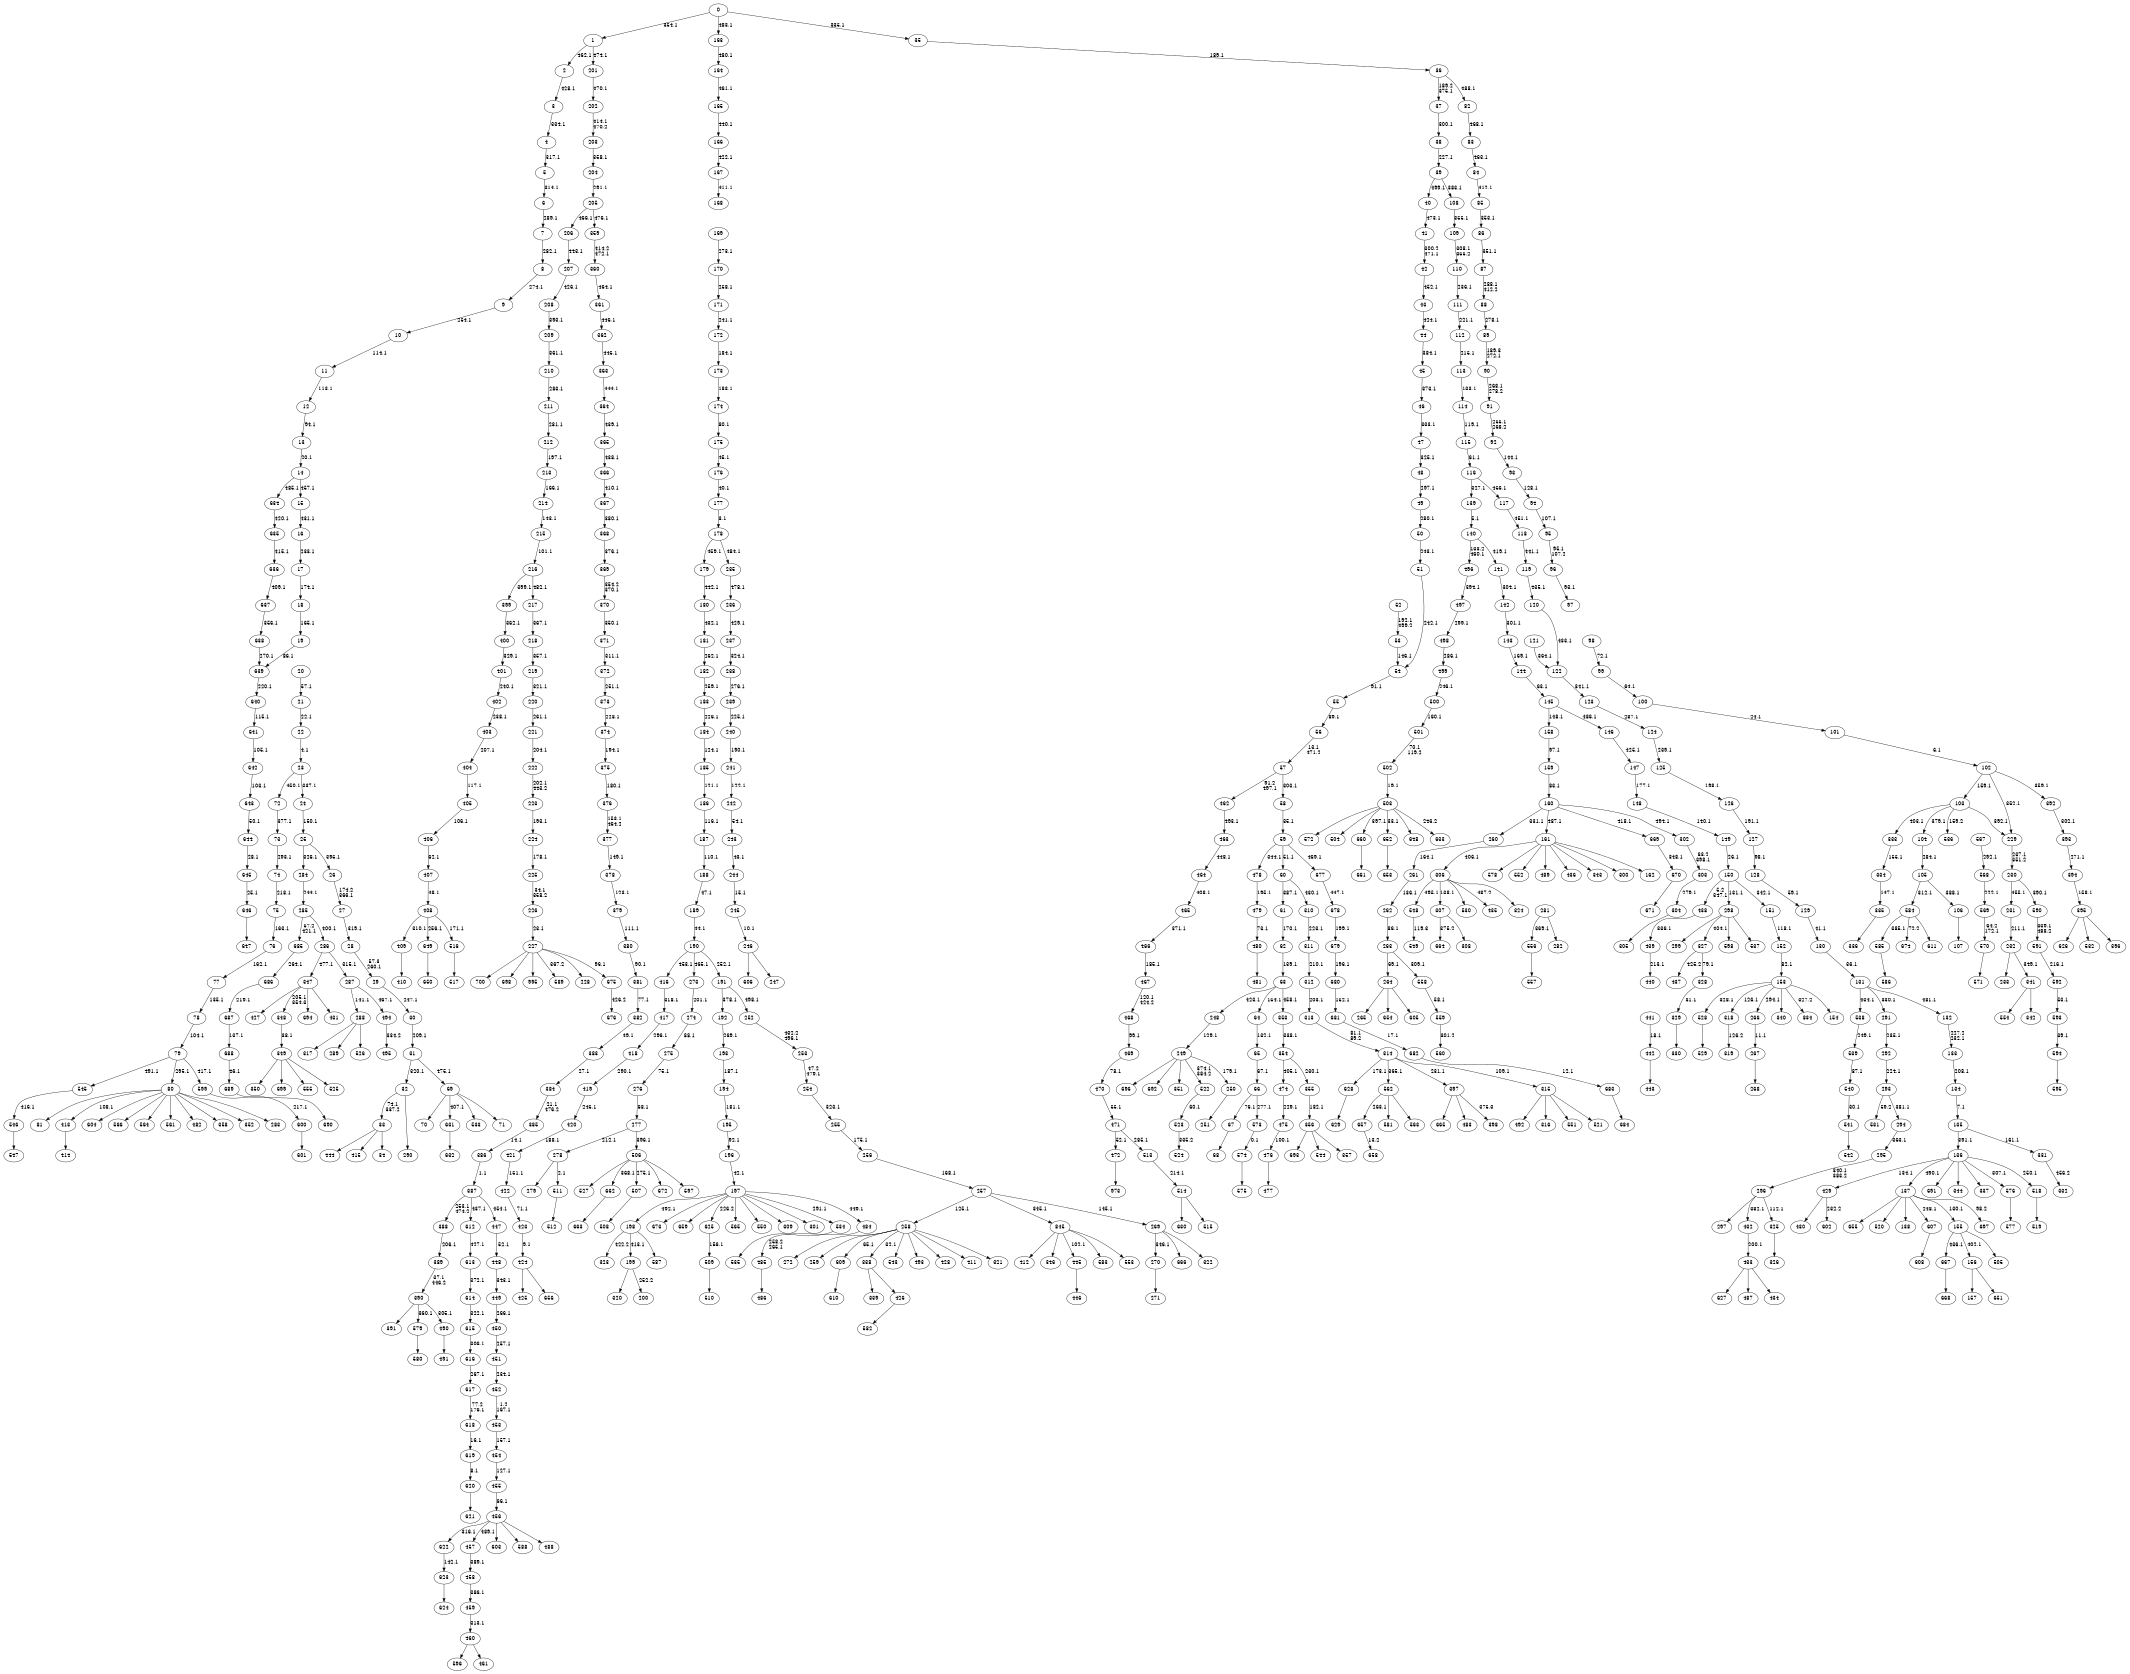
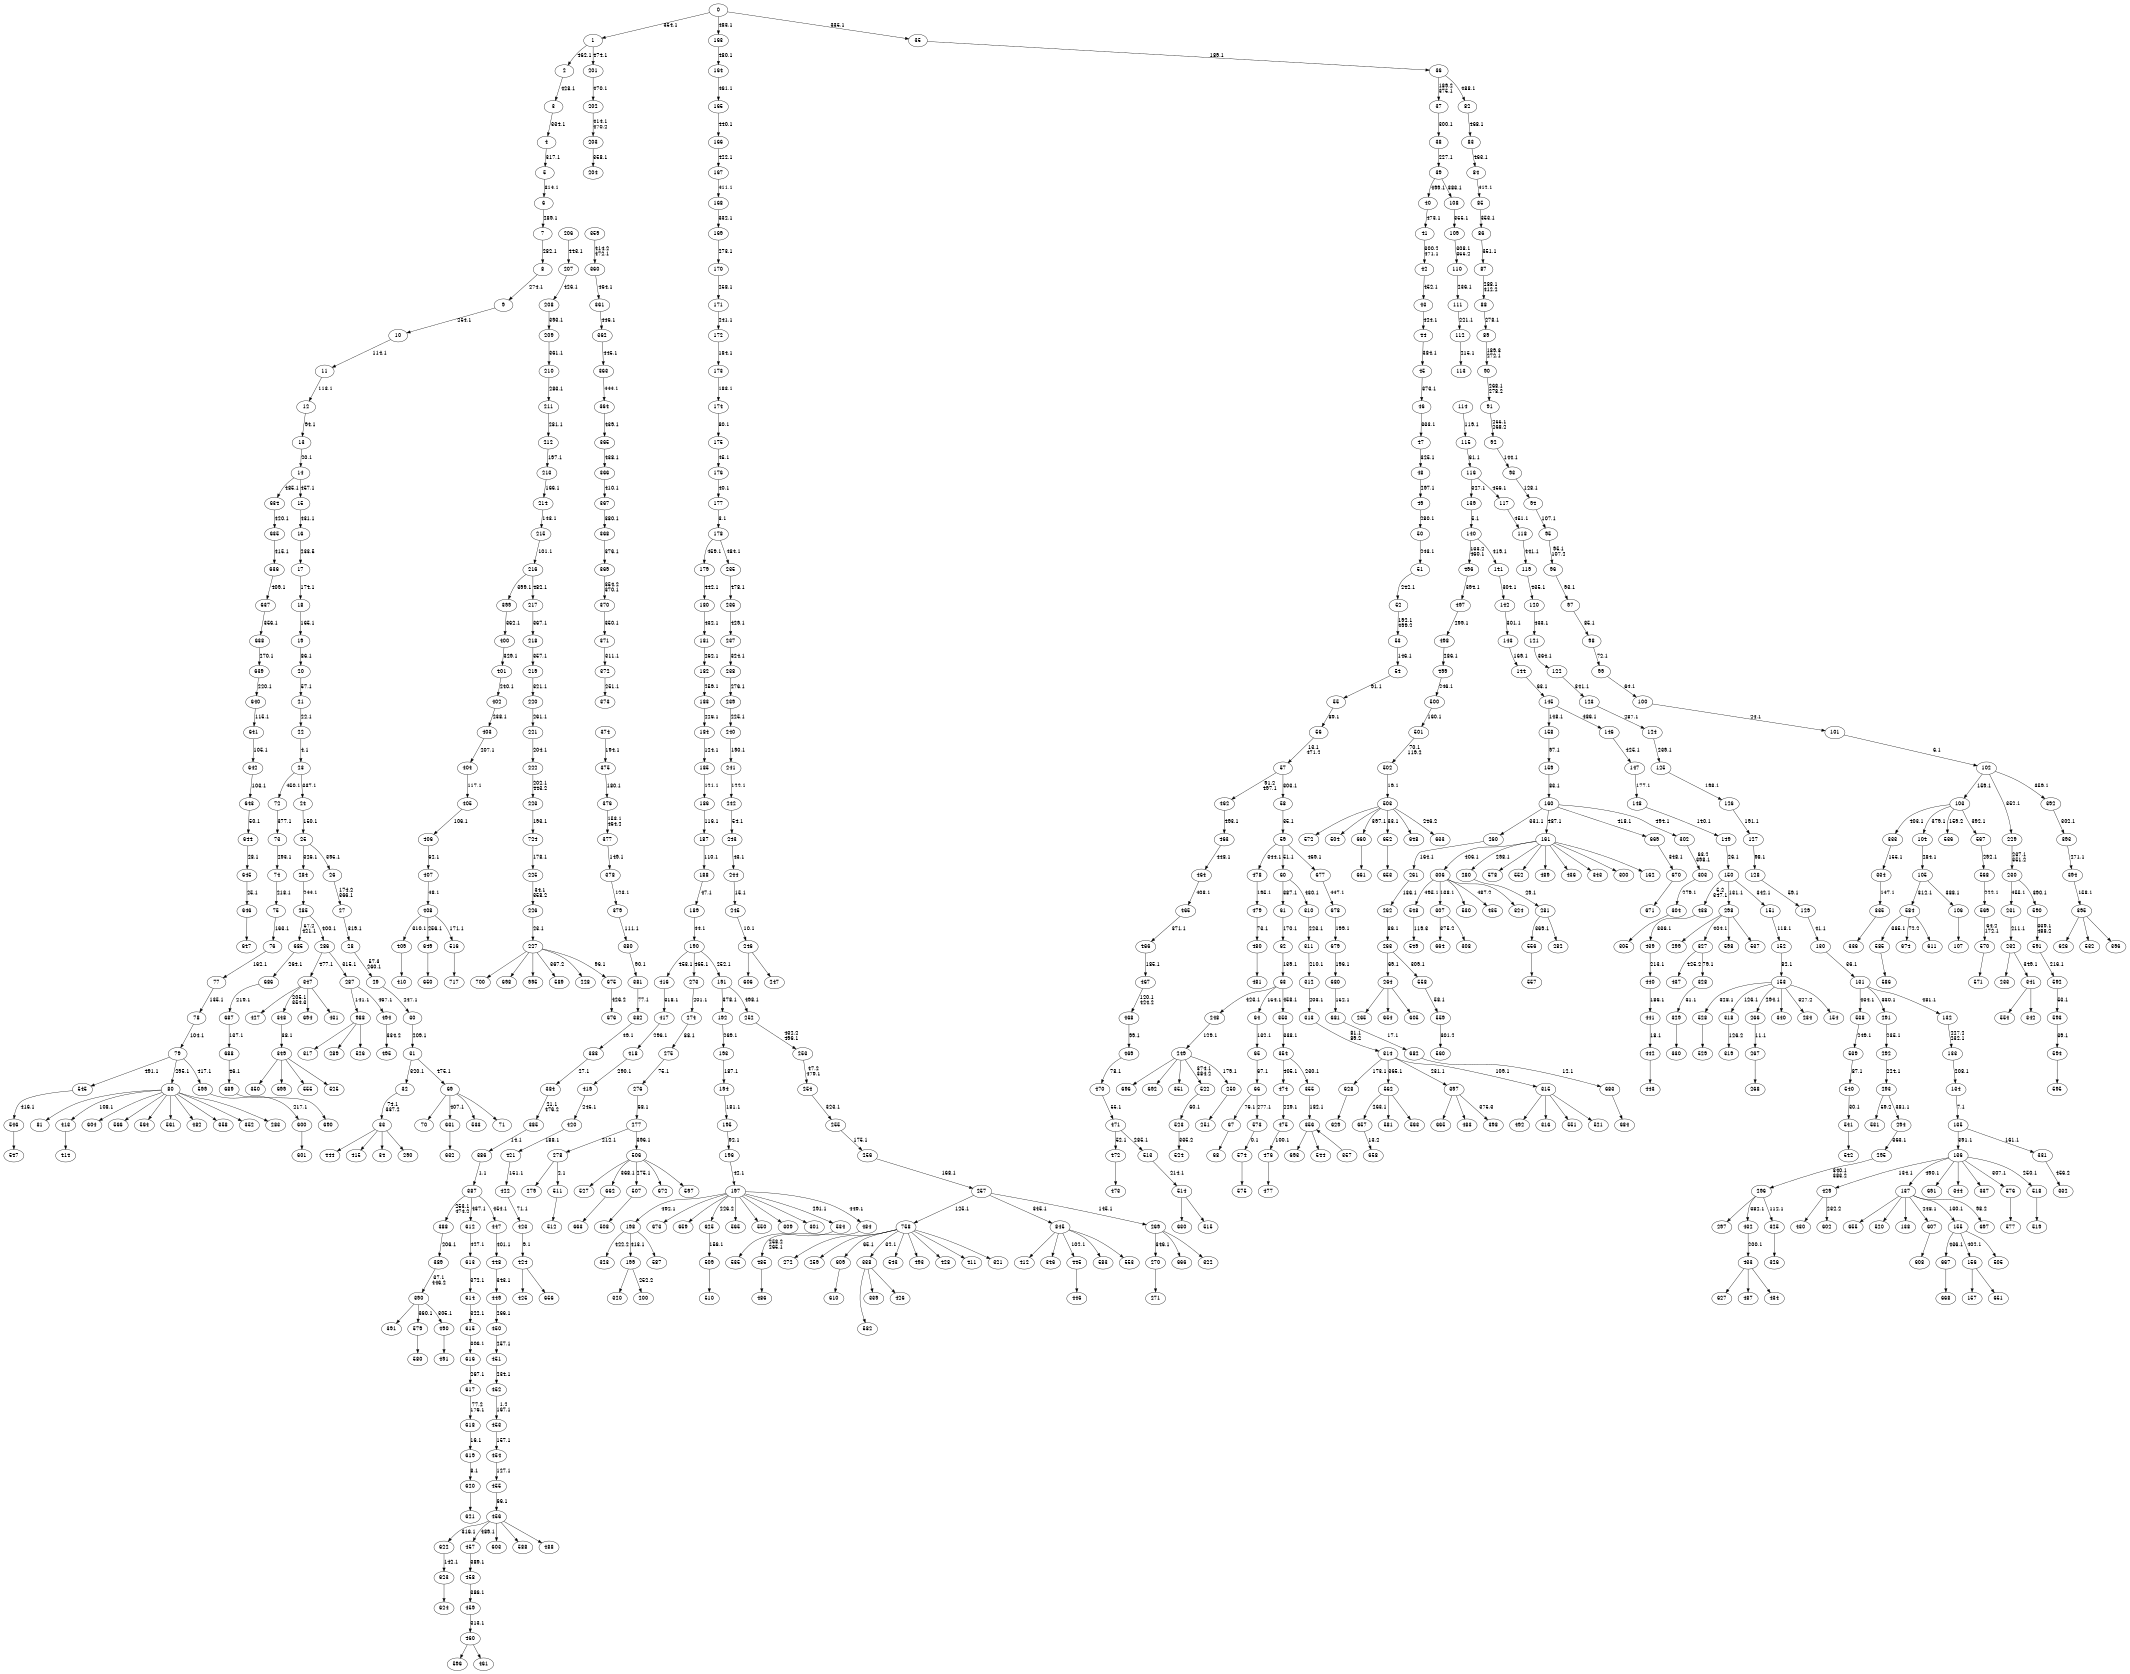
node "205": removed
edge "168" -> "169": added, label "332,1"
edge "113" -> "114": removed, label "133,1"
edge "16" -> "17": label "233,1" -> "233,5"
edge "51" -> "54": now "51" -> "52"
edge "97" -> "98": added, label "85,1"
edge "120" -> "122": now "120" -> "121"
edge "19" -> "639": now "19" -> "20"
edge "373" -> "374": removed, label "228,1"
edge "103" -> "229": now "103" -> "567"
node "224": label "224" -> "724"
node "280": added
node "517": label "517" -> "717"
edge "440" -> "441": added, label "186,1"
node "288": label "288" -> "988"
node "834": label "834" -> "234"
edge "32" -> "290": now "33" -> "290"
edge "356" -> "357": reversed
node "973": label "973" -> "473"
node "258": label "258" -> "758"
edge "447" -> "448": label "52,1" -> "401,1"
edge "426" -> "582": now "338" -> "582"
